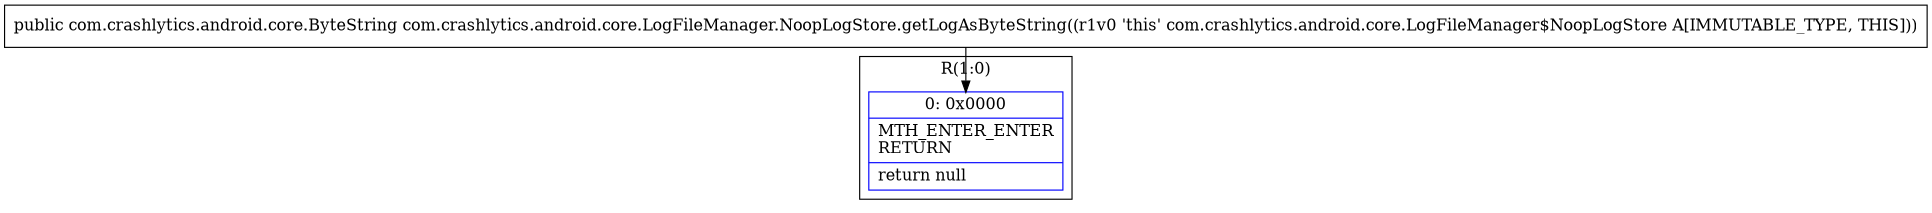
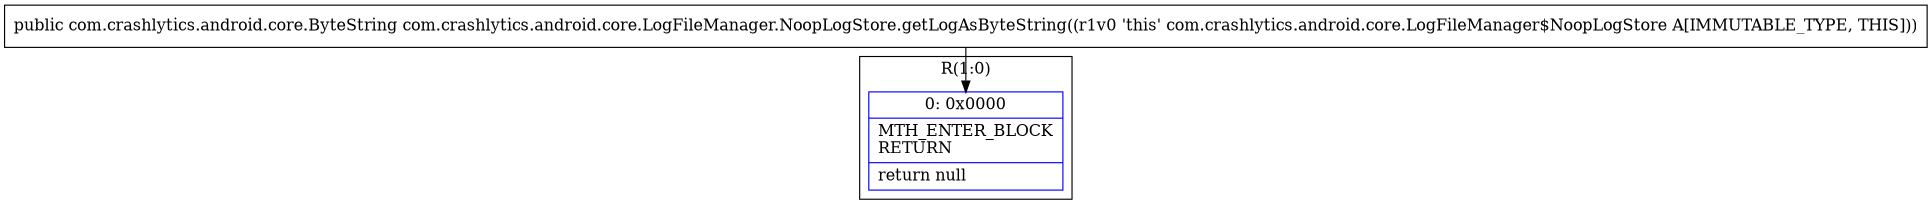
node "0: 0x0000": text "MTH_ENTER_ENTER" -> "MTH_ENTER_BLOCK"
